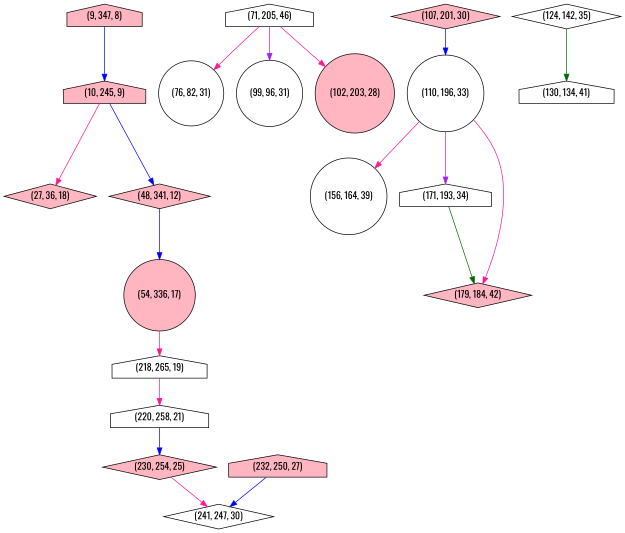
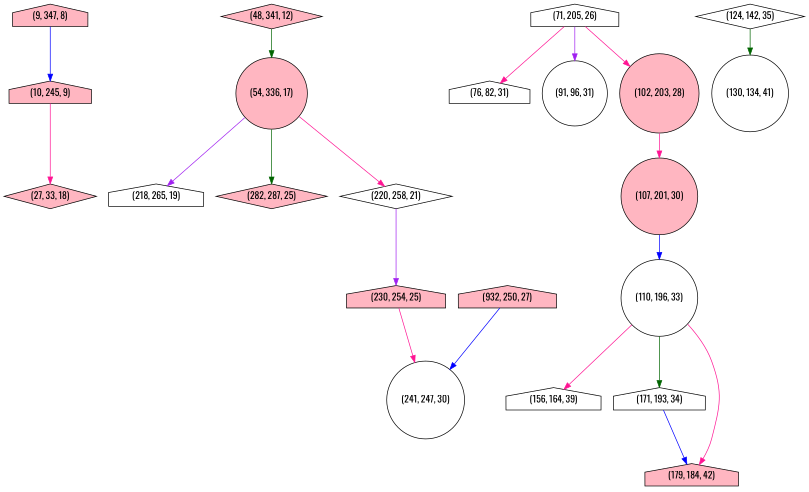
node "(71, 205, 46)": label "(71, 205, 46)" -> "(71, 205, 26)"
node "(107, 201, 30)": shape diamond -> circle
node "(76, 82, 31)": shape circle -> house
node "(99, 96, 31)": label "(99, 96, 31)" -> "(91, 96, 31)"
node "(130, 134, 41)": shape house -> circle
edge "(10, 245, 9)" -> "(48, 341, 12)": removed
edge "(102, 203, 28)" -> "(107, 201, 30)": added
edge "(110, 196, 33)" -> "(171, 193, 34)": color purple -> darkgreen
node "(27, 36, 18)": label "(27, 36, 18)" -> "(27, 33, 18)"
node "(282, 287, 25)": added
node "(156, 164, 39)": shape circle -> house
edge "(48, 341, 12)" -> "(54, 336, 17)": color blue -> darkgreen
edge "(171, 193, 34)" -> "(179, 184, 42)": color darkgreen -> blue
node "(179, 184, 42)": shape diamond -> house
edge "(54, 336, 17)" -> "(218, 265, 19)": color deeppink -> purple
edge "(218, 265, 19)" -> "(220, 258, 21)": now "(54, 336, 17)" -> "(220, 258, 21)"
node "(220, 258, 21)": shape house -> diamond
edge "(220, 258, 21)" -> "(230, 254, 25)": color blue -> purple
node "(230, 254, 25)": shape diamond -> house
node "(232, 250, 27)": label "(232, 250, 27)" -> "(932, 250, 27)"
node "(241, 247, 30)": shape diamond -> circle
